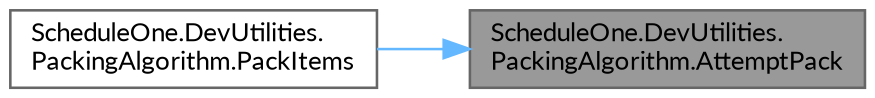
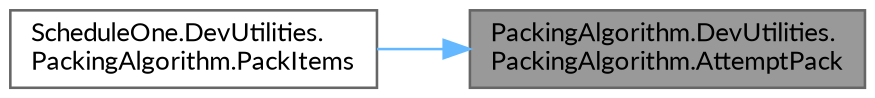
node "ScheduleOne.DevUtilities. PackingAlgorithm.AttemptPack": label "ScheduleOne.DevUtilities. PackingAlgorithm.AttemptPack" -> "PackingAlgorithm.DevUtilities. PackingAlgorithm.AttemptPack"
